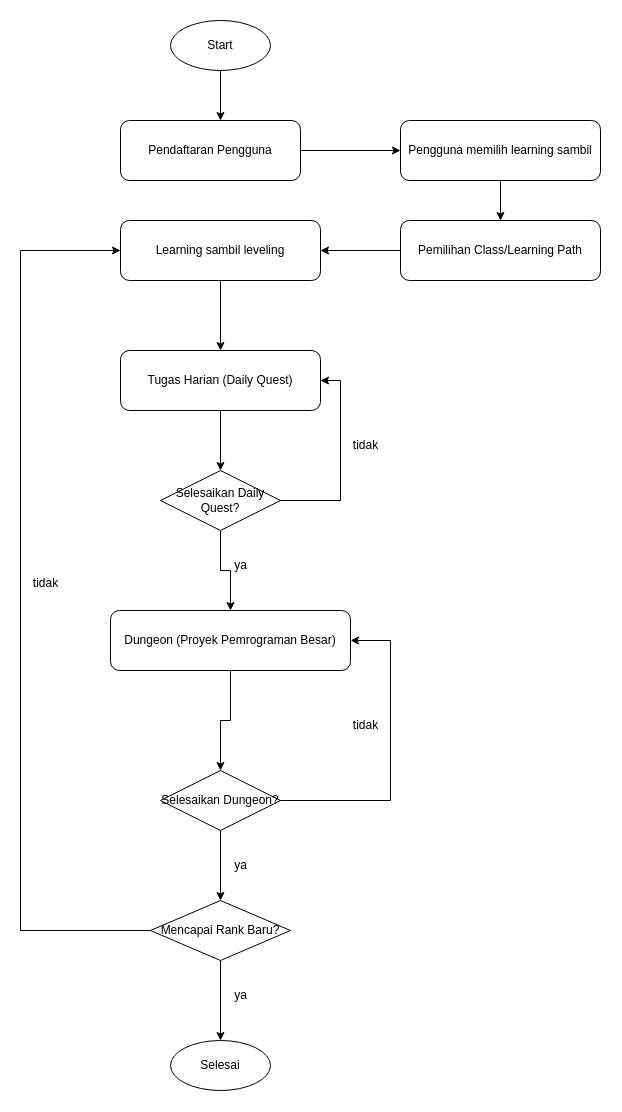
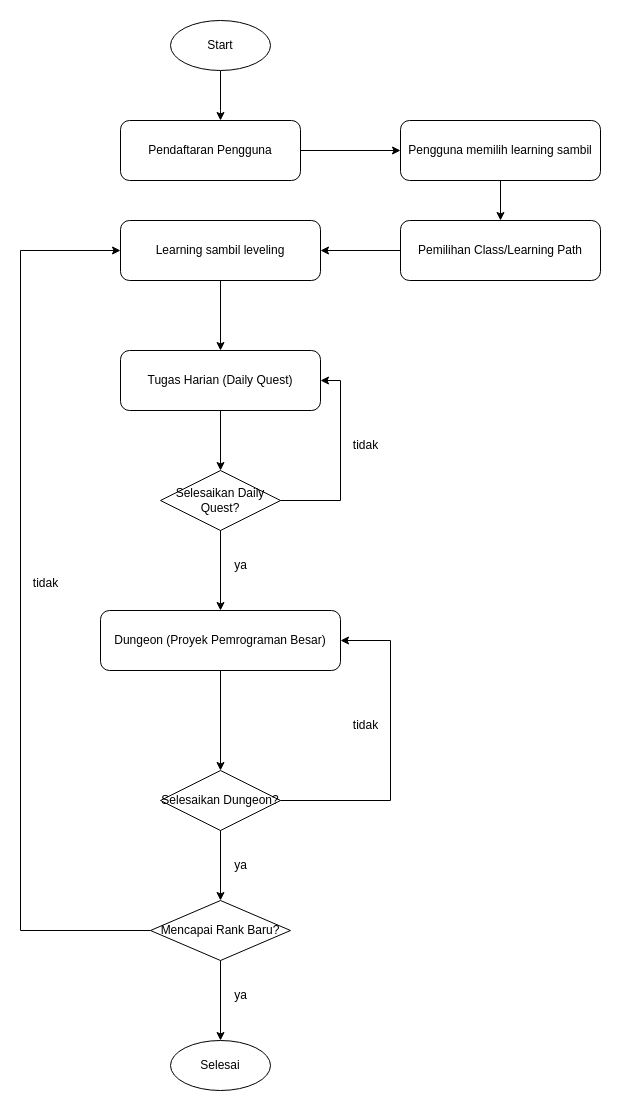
node "Dungeon (Proyek Pemrograman Besar)": moved (231, 641) -> (221, 641)
